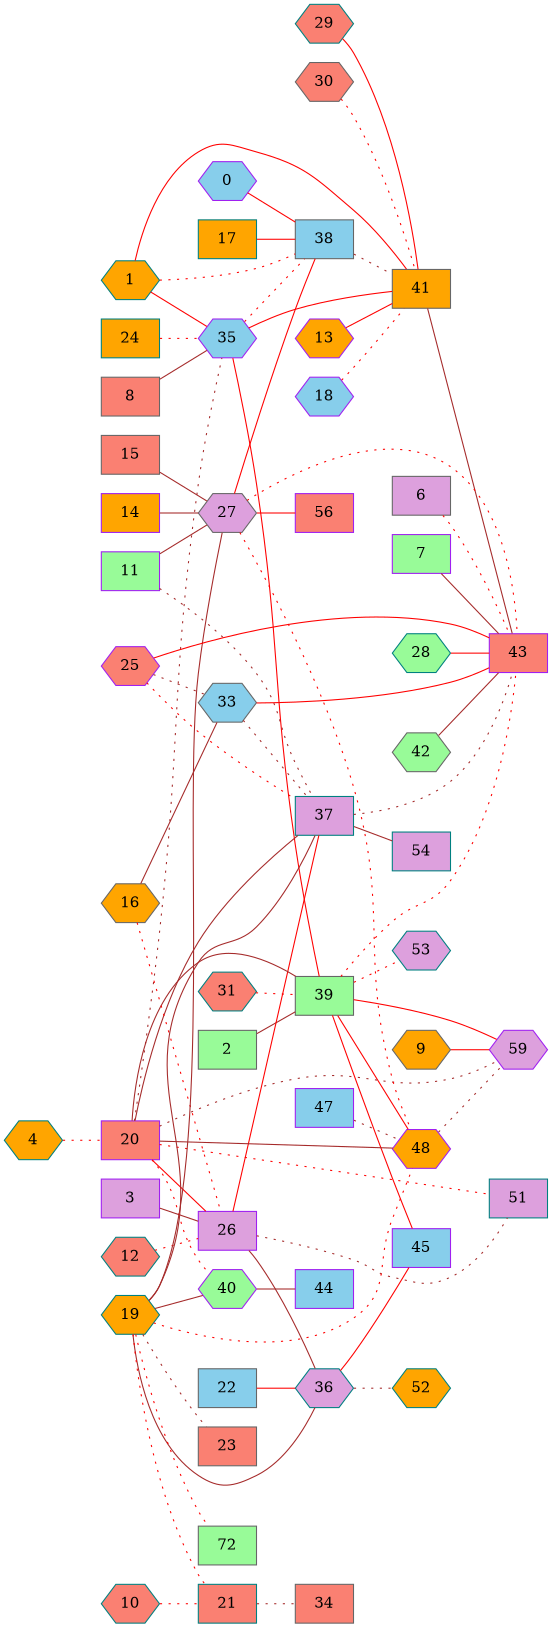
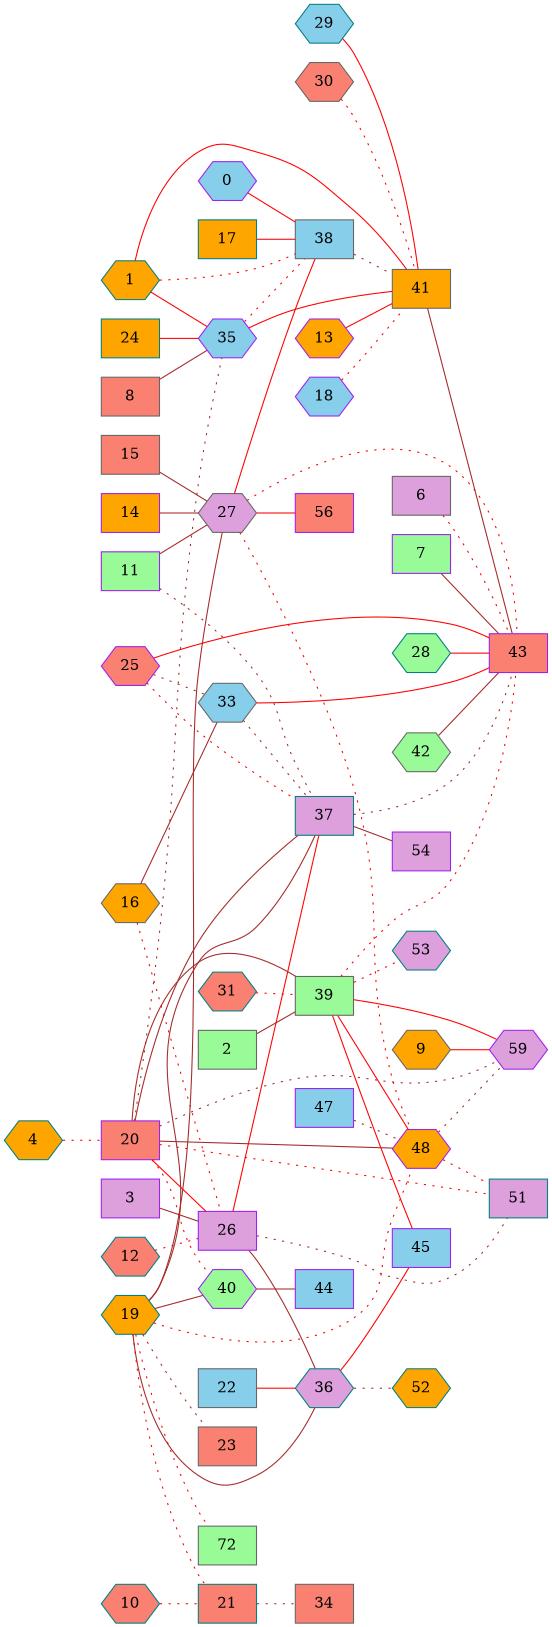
node "29": fillcolor salmon -> skyblue
edge "24" -- "35": style dotted -> solid
edge "35" -- "39": removed
node "54": color teal -> purple
edge "48" -- "51": added
